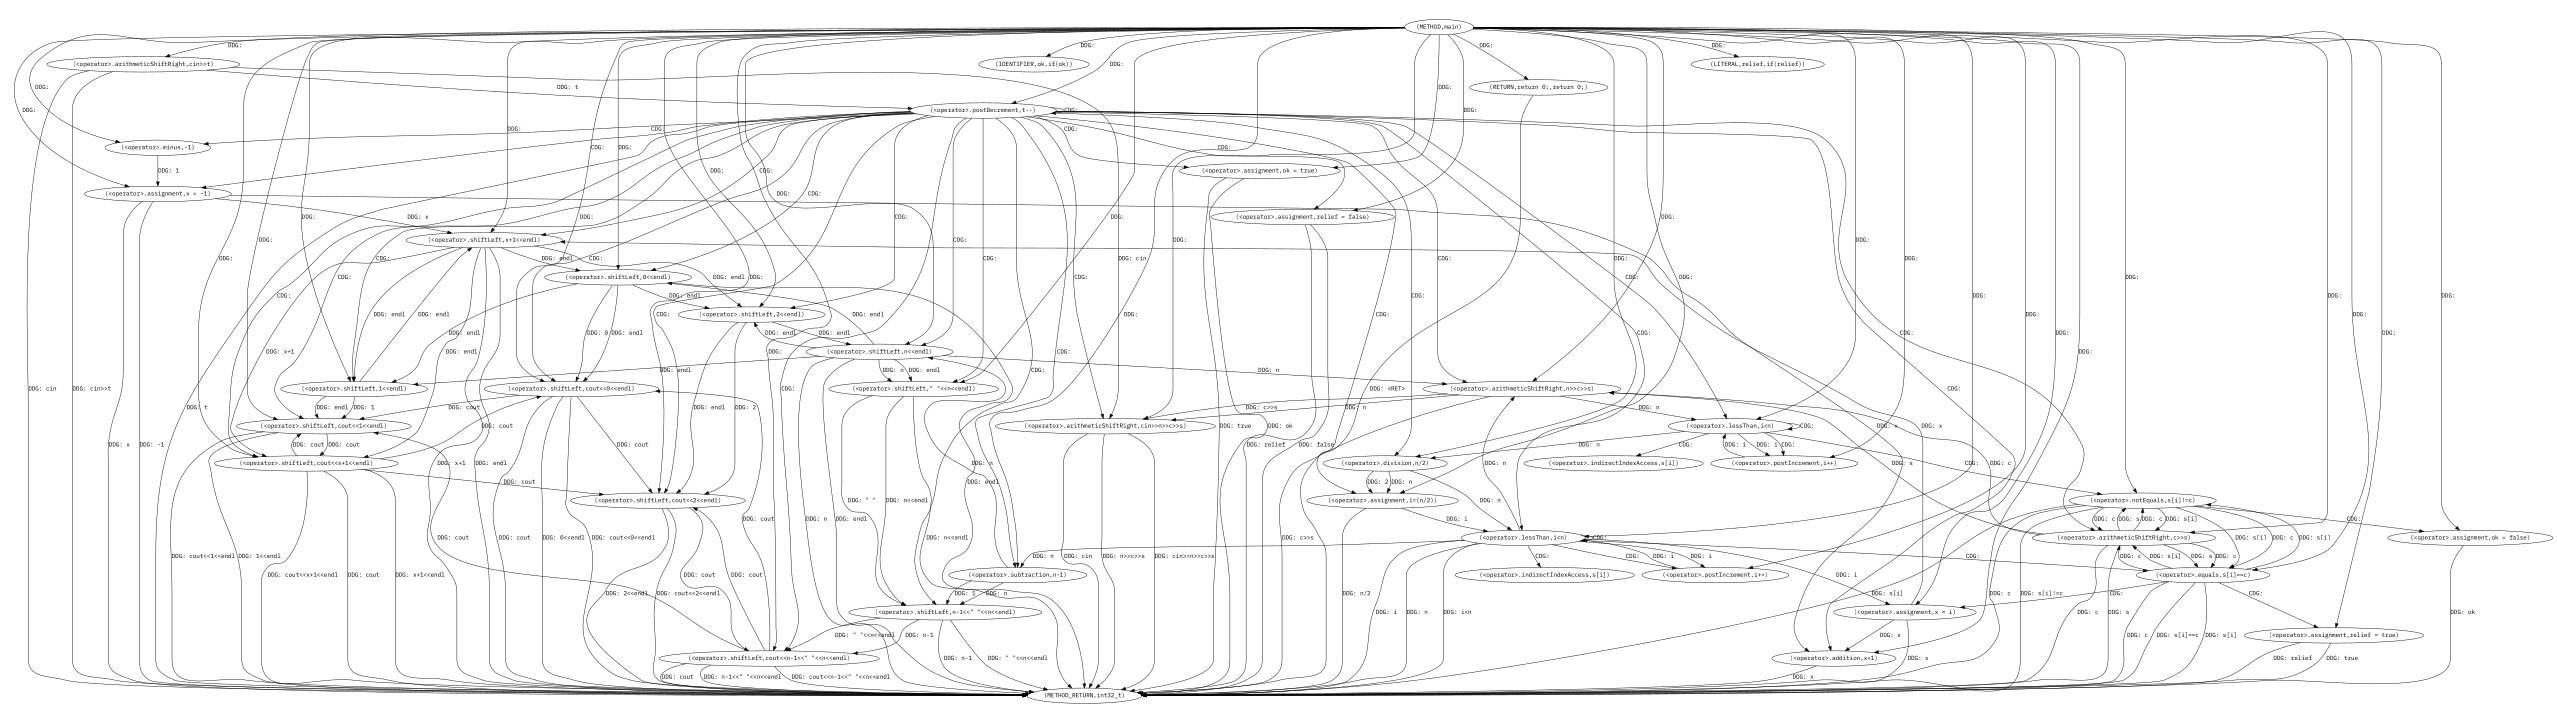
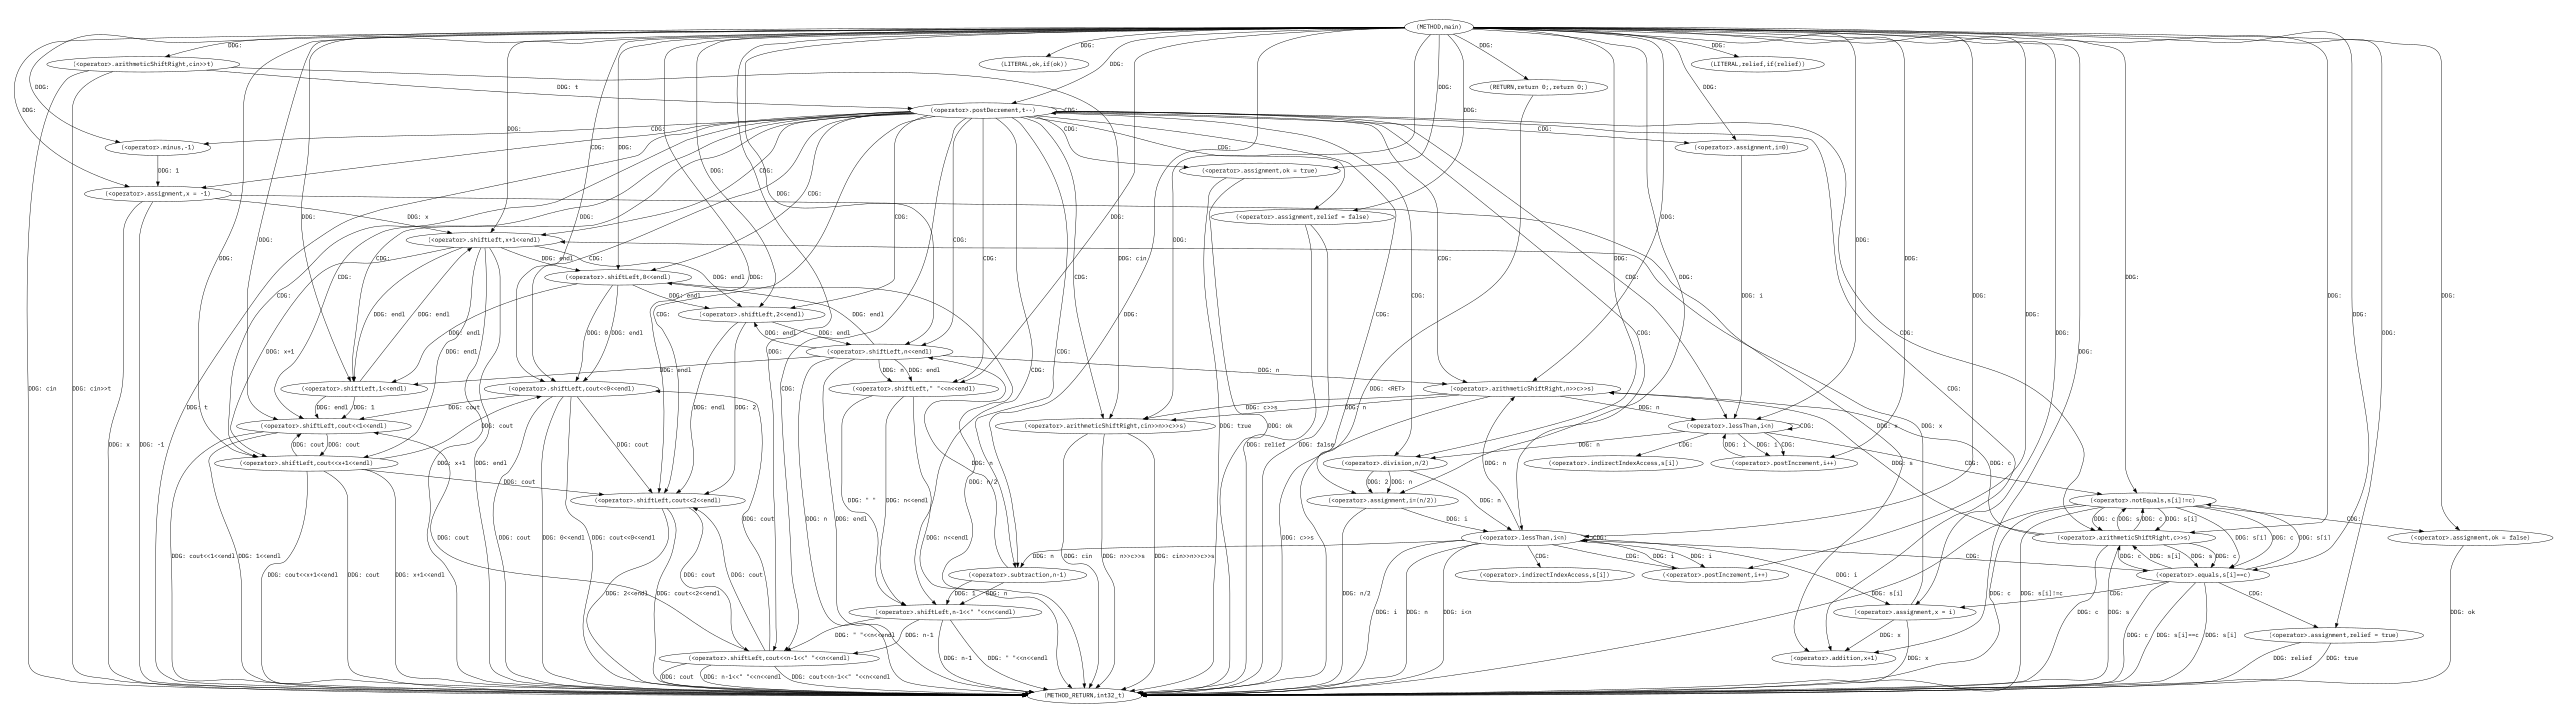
node "(IDENTIFIER,ok,if(ok))": label "(IDENTIFIER,ok,if(ok))" -> "(LITERAL,ok,if(ok))"
node "(<operator>.assignment,i=0)": added
edge "(<operator>.shiftLeft,0<<endl)" -> "(METHOD_RETURN,int32_t)": label "DDG: endl" -> "DDG: n/2"
edge "(<operator>.addition,x+1)" -> "(METHOD_RETURN,int32_t)": removed, label "DDG: x"
